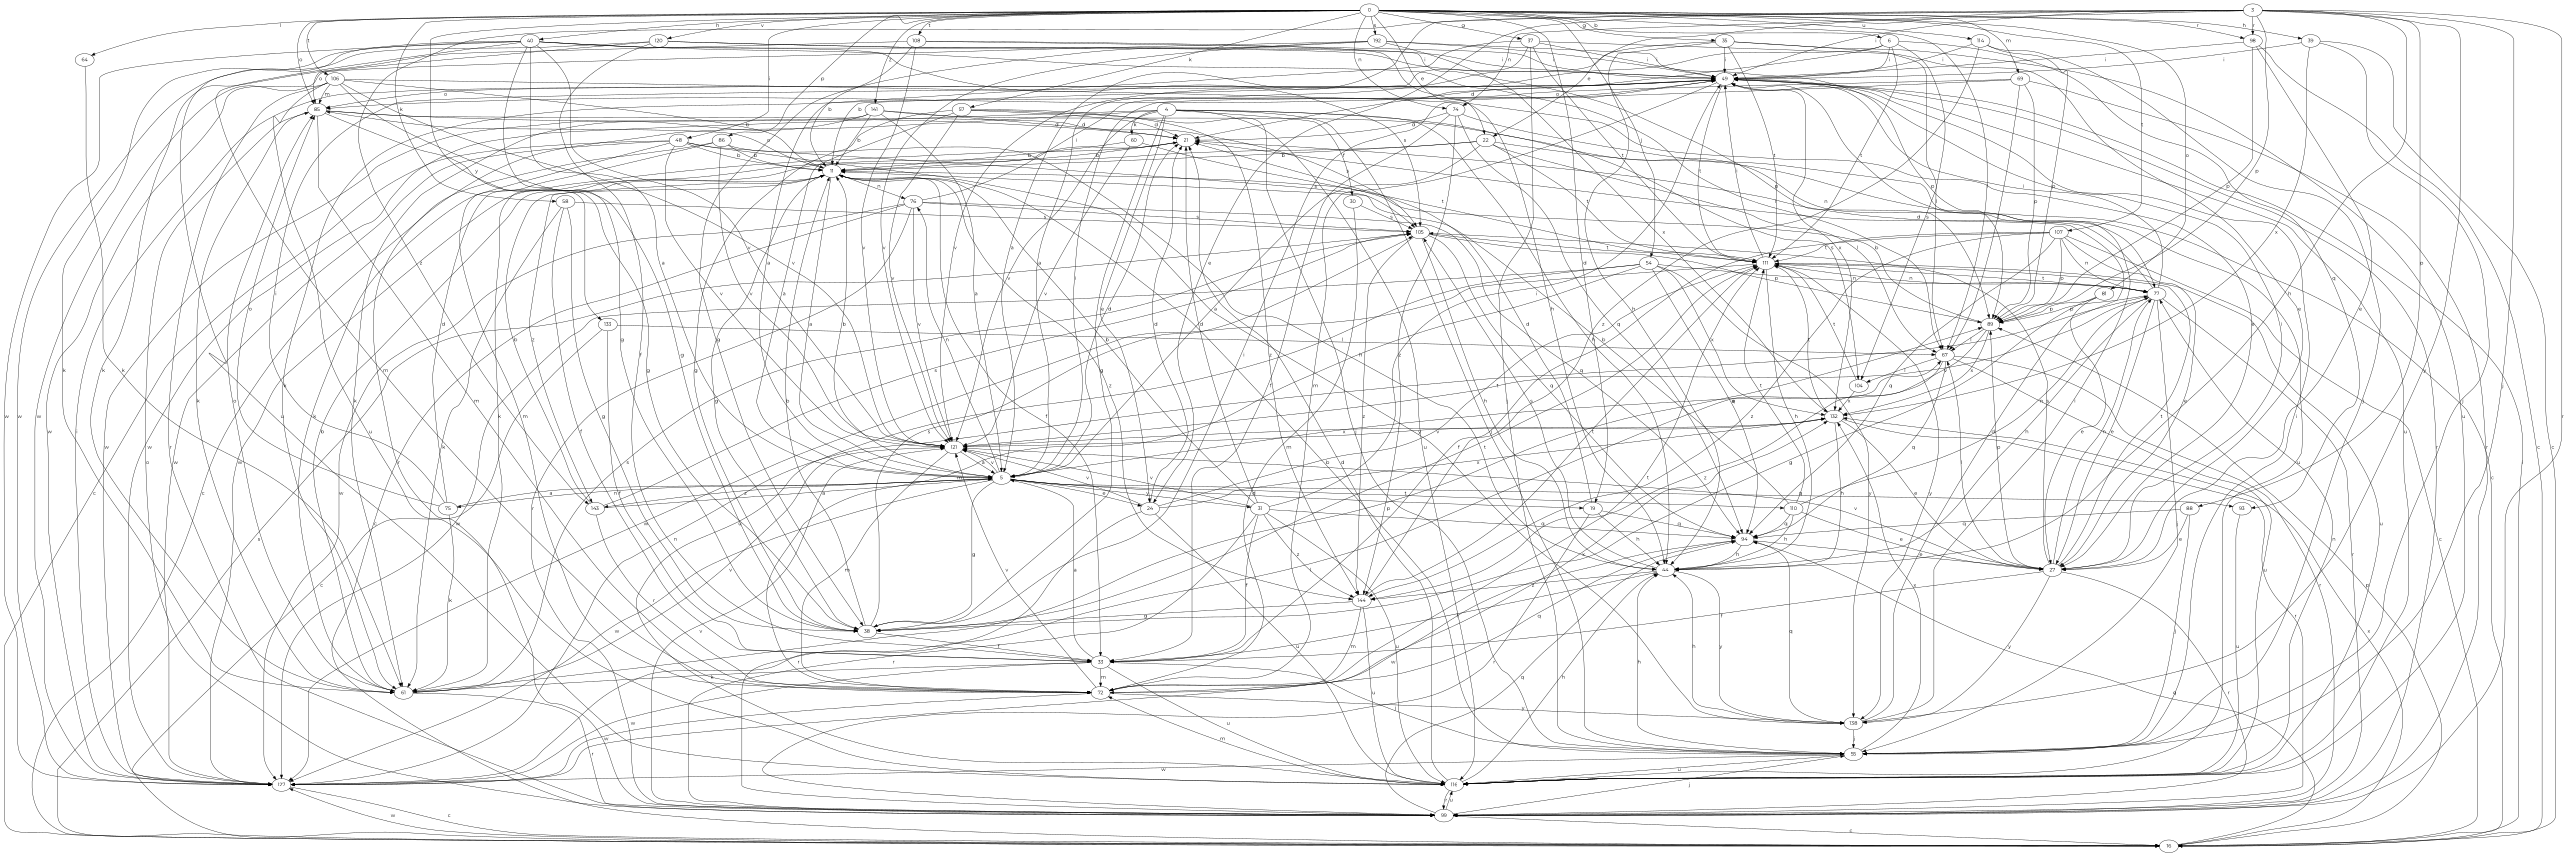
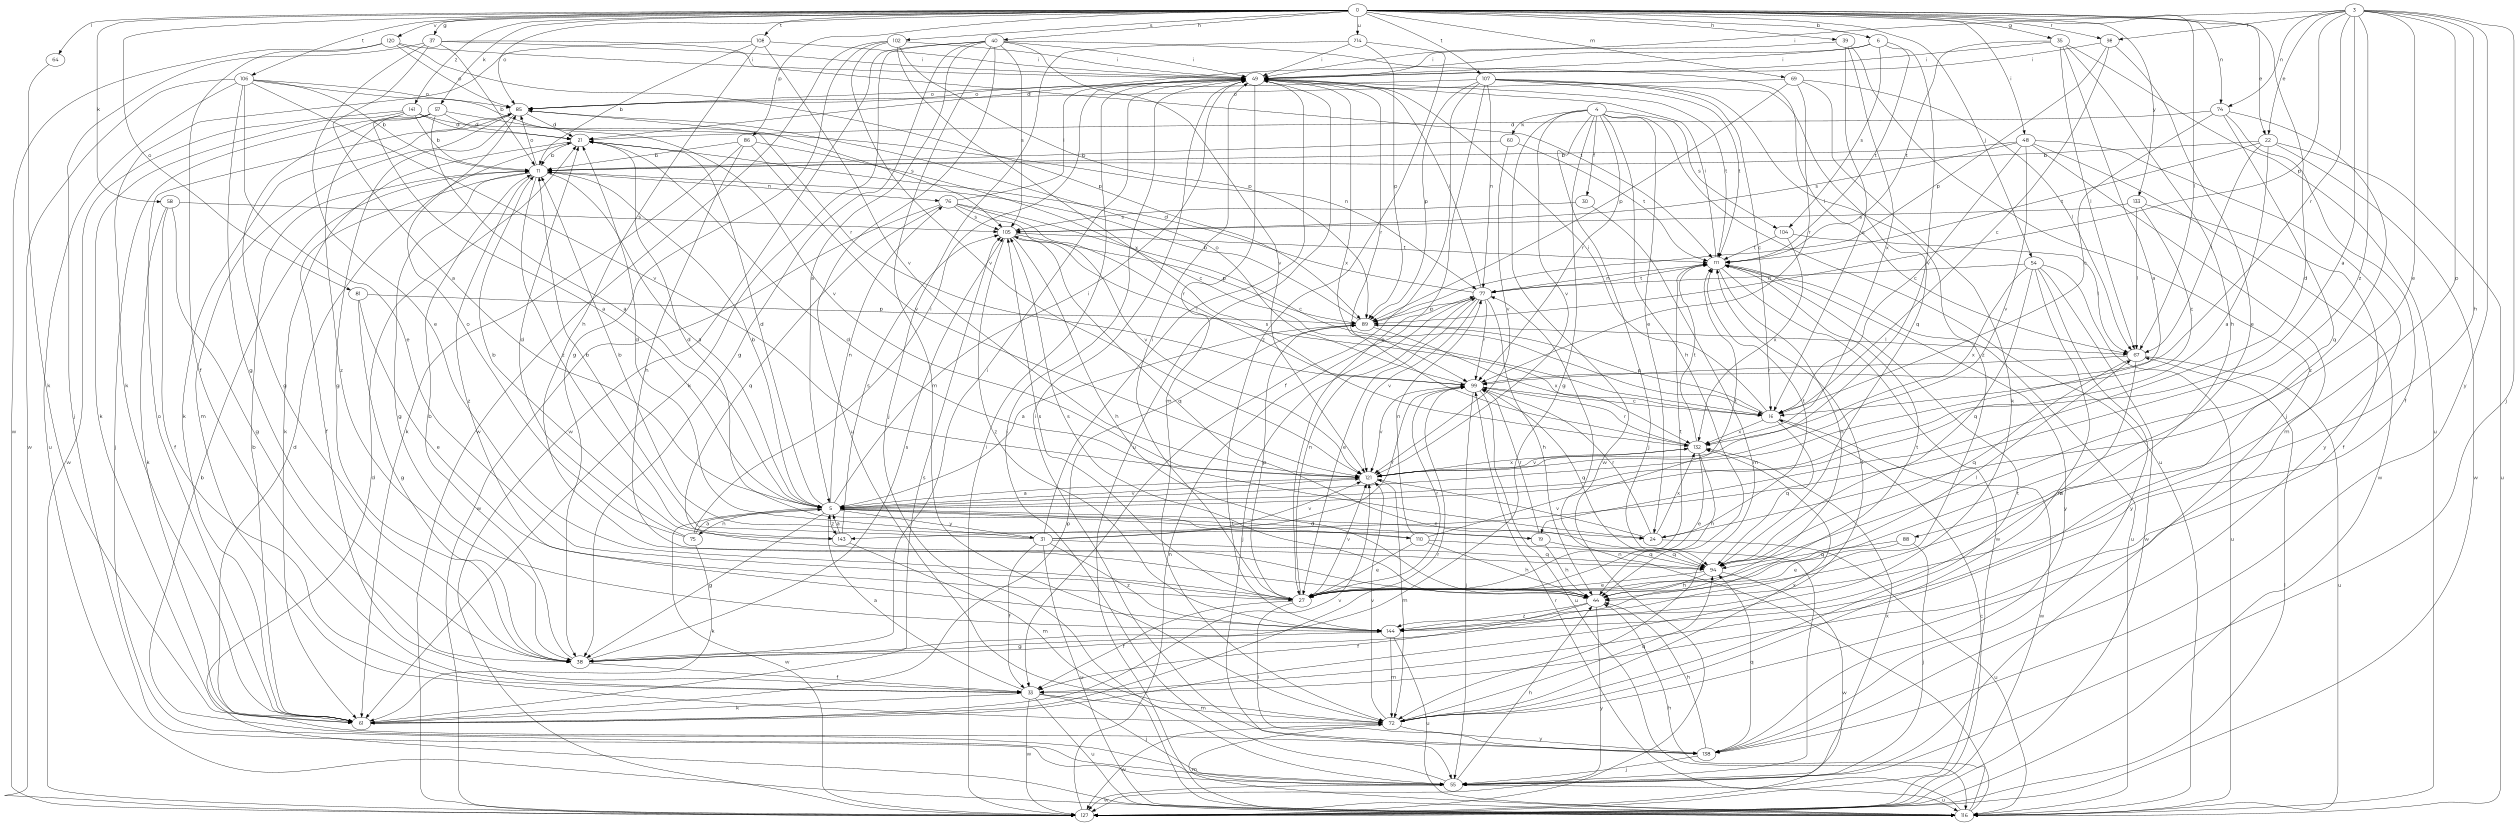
node "192": label "192" -> "102"
node "114": label "114" -> "214"
edge "106" -> "85": label "m" -> "o"
edge "107" -> "85": added, label "o"
edge "133" -> "105": added, label "s"
edge "24" -> "21": reversed
edge "67" -> "104": reversed
node "93": removed
edge "143" -> "72": label "r" -> "m"
edge "27" -> "138": label "y" -> "i"
edge "44" -> "138": now "44" -> "127"
